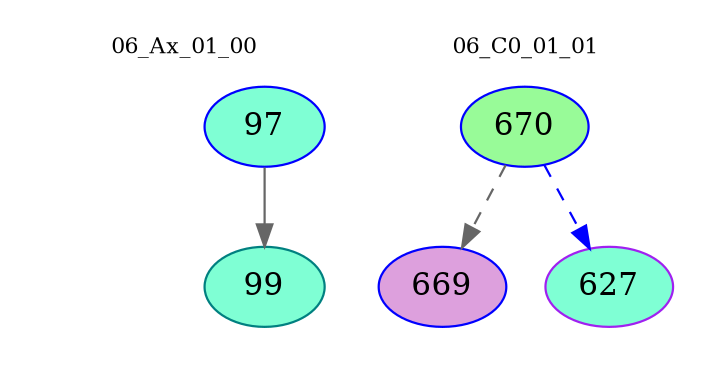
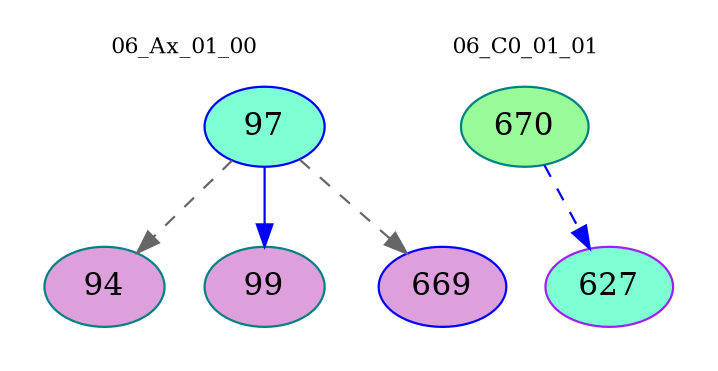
node "670": color blue -> teal
edge "97" -> "99": color gray40 -> blue
edge "670" -> "669": now "97" -> "669"
node "94": added
node "99": fillcolor aquamarine -> plum
